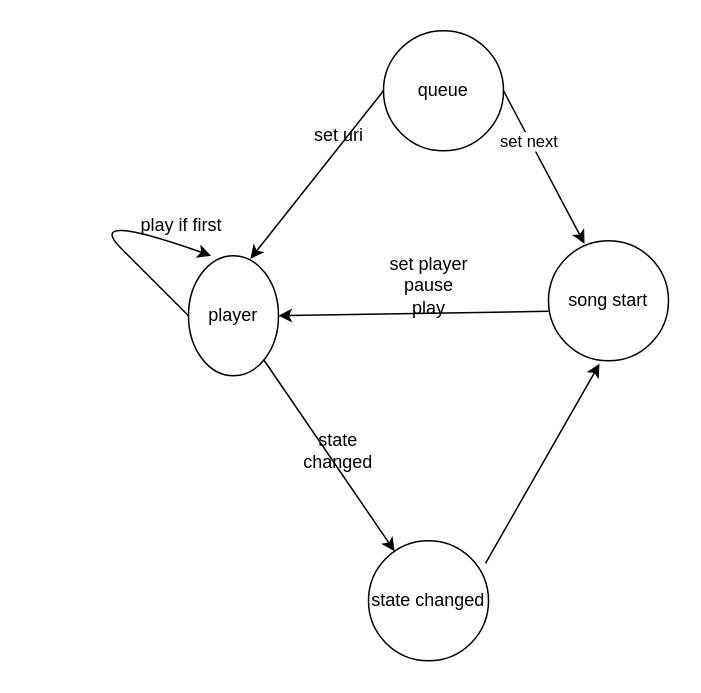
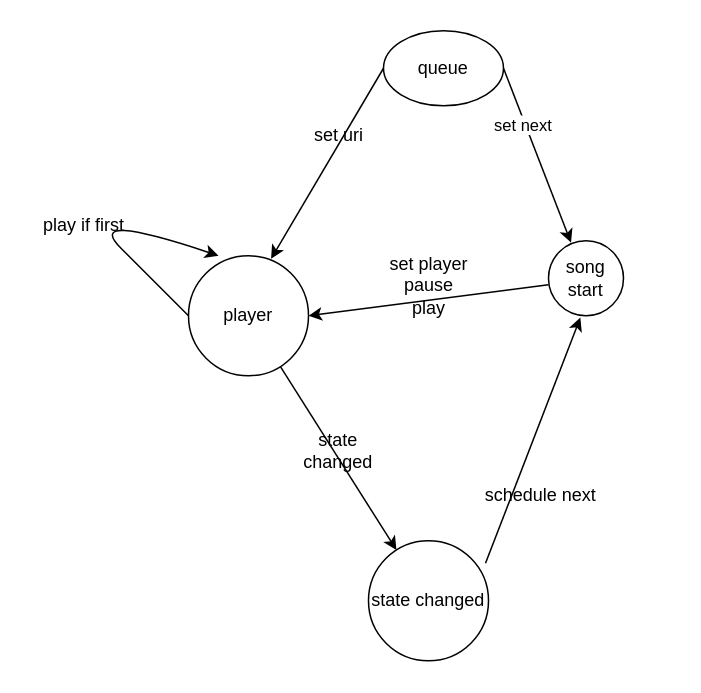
node "queue": size 120x120 -> 120x75
node "play if first": moved (181, 226) -> (83, 226)
node "song start": size 120x120 -> 75x75
node "player": size 90x120 -> 120x120
node "schedule next": added
